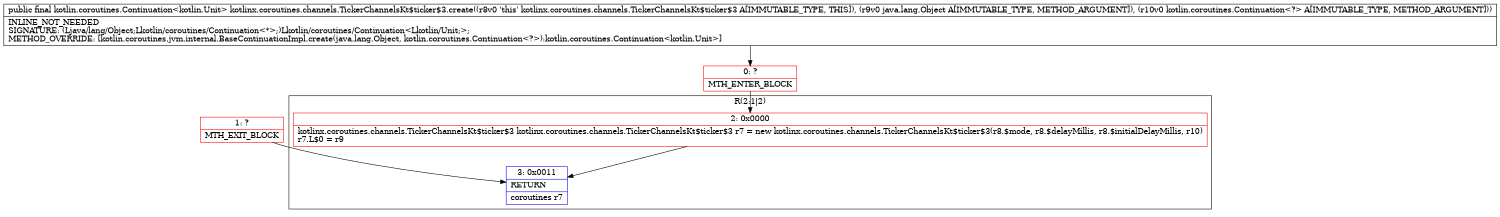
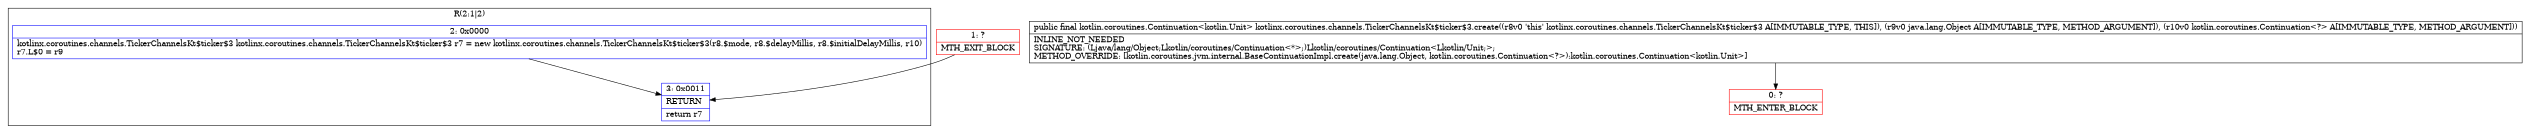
edge "0: ?" -> "2: 0x0000": removed
node "2: 0x0000": color red -> blue
node "3: 0x0011": text "coroutines r7" -> "return r7"
